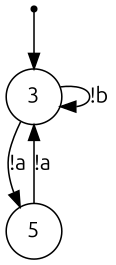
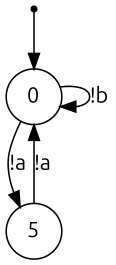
node "3": label "3" -> "0"
